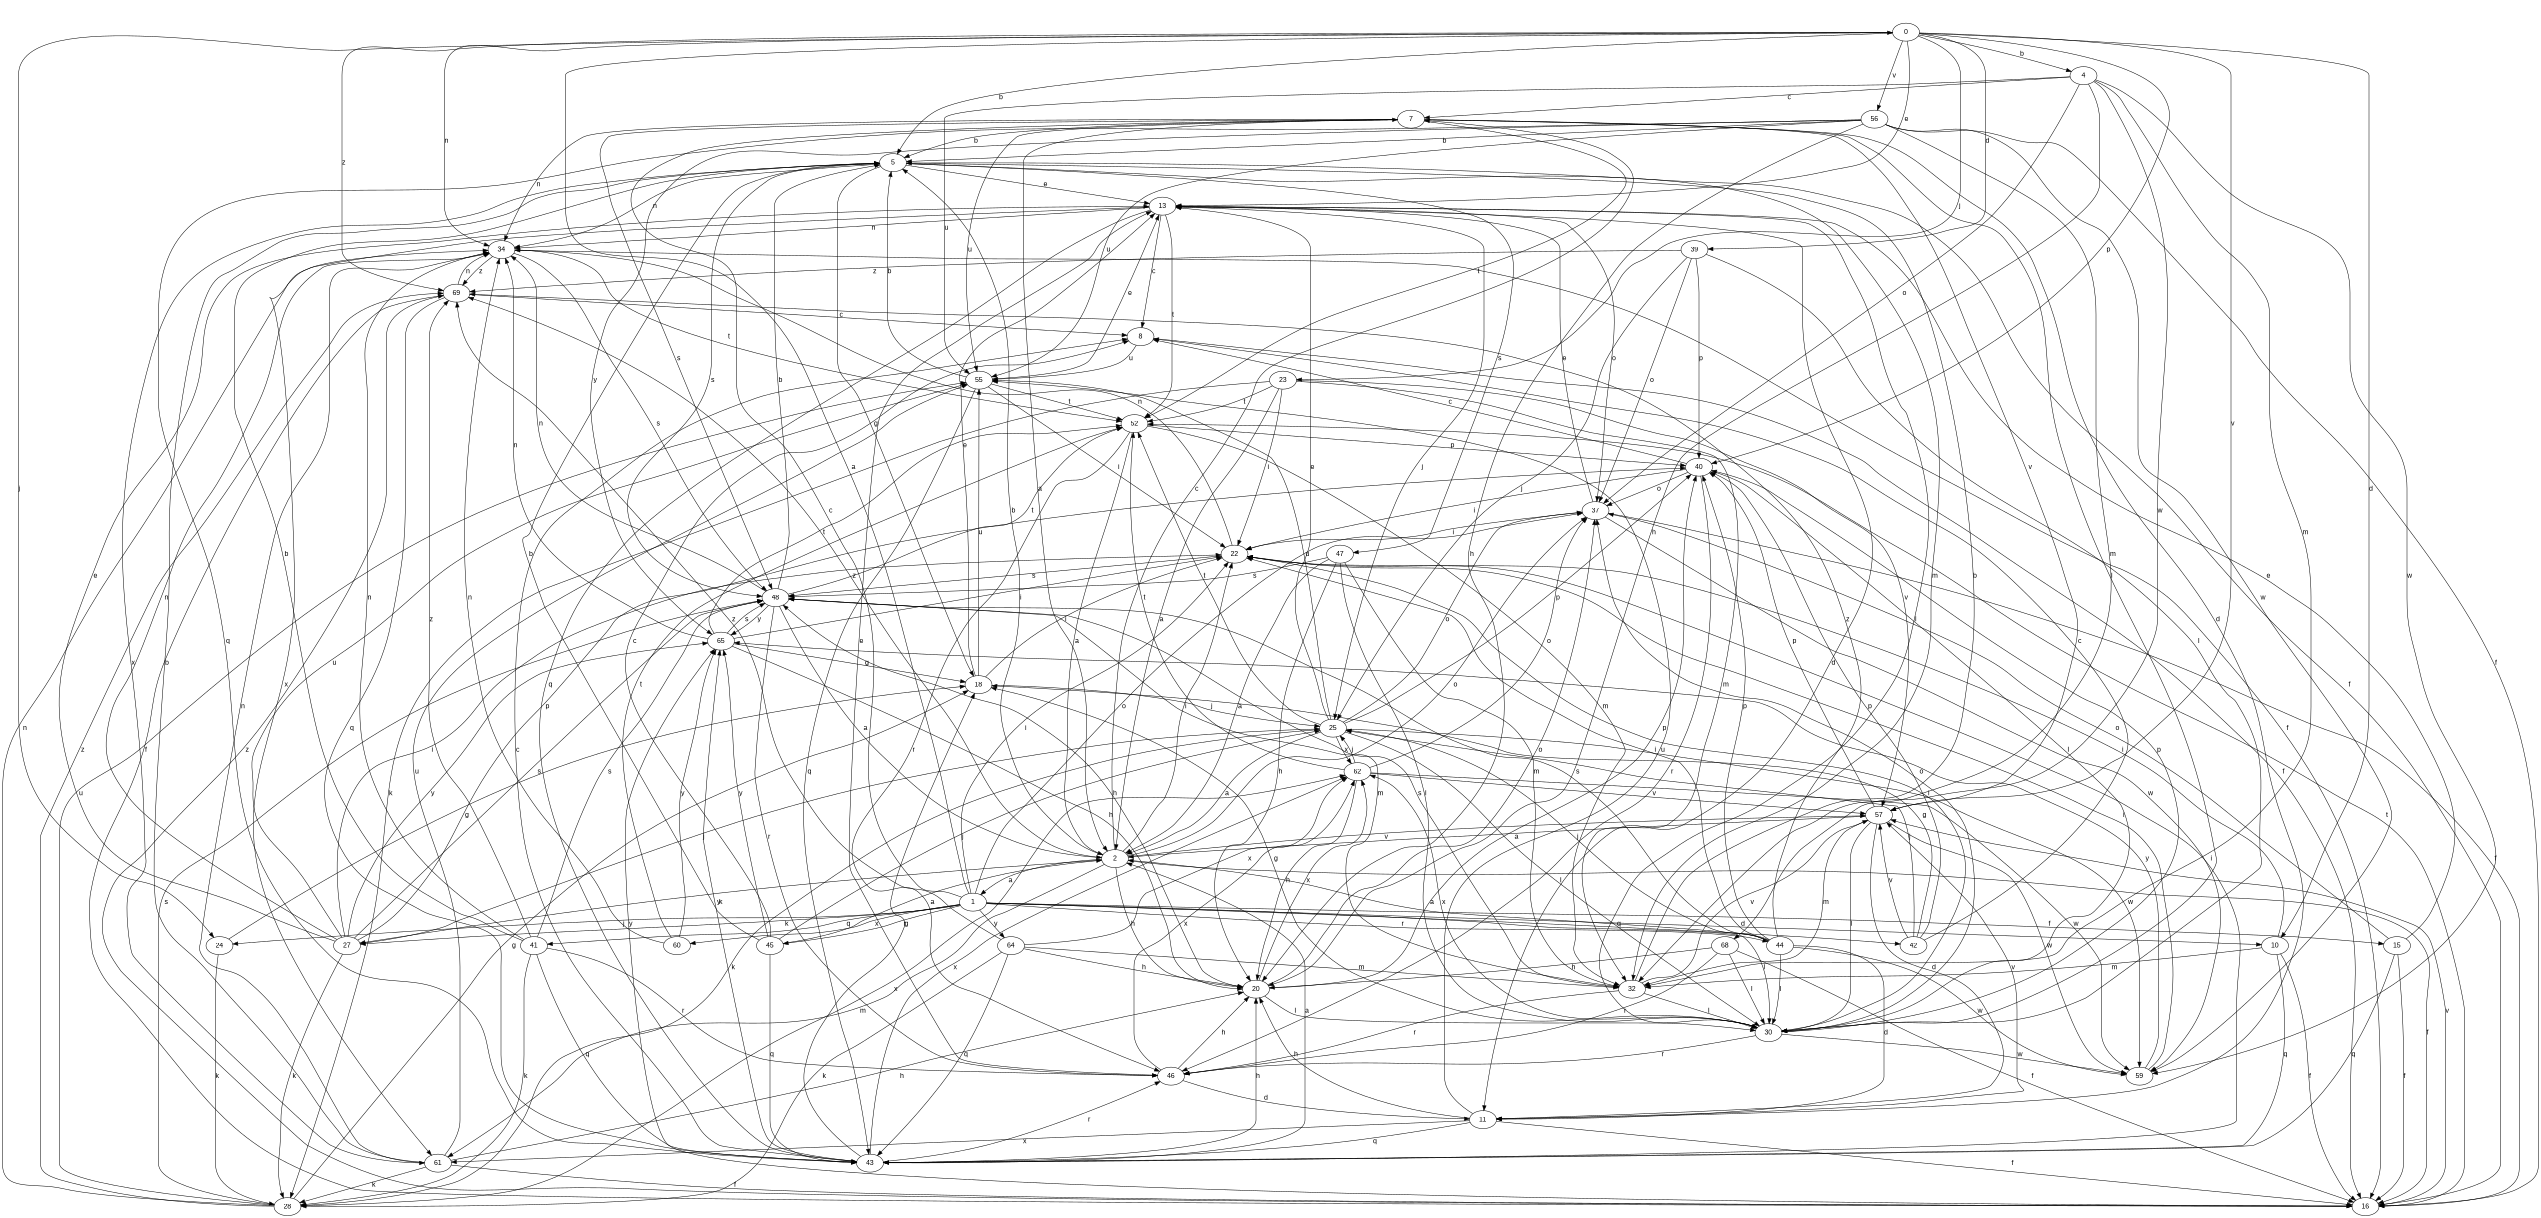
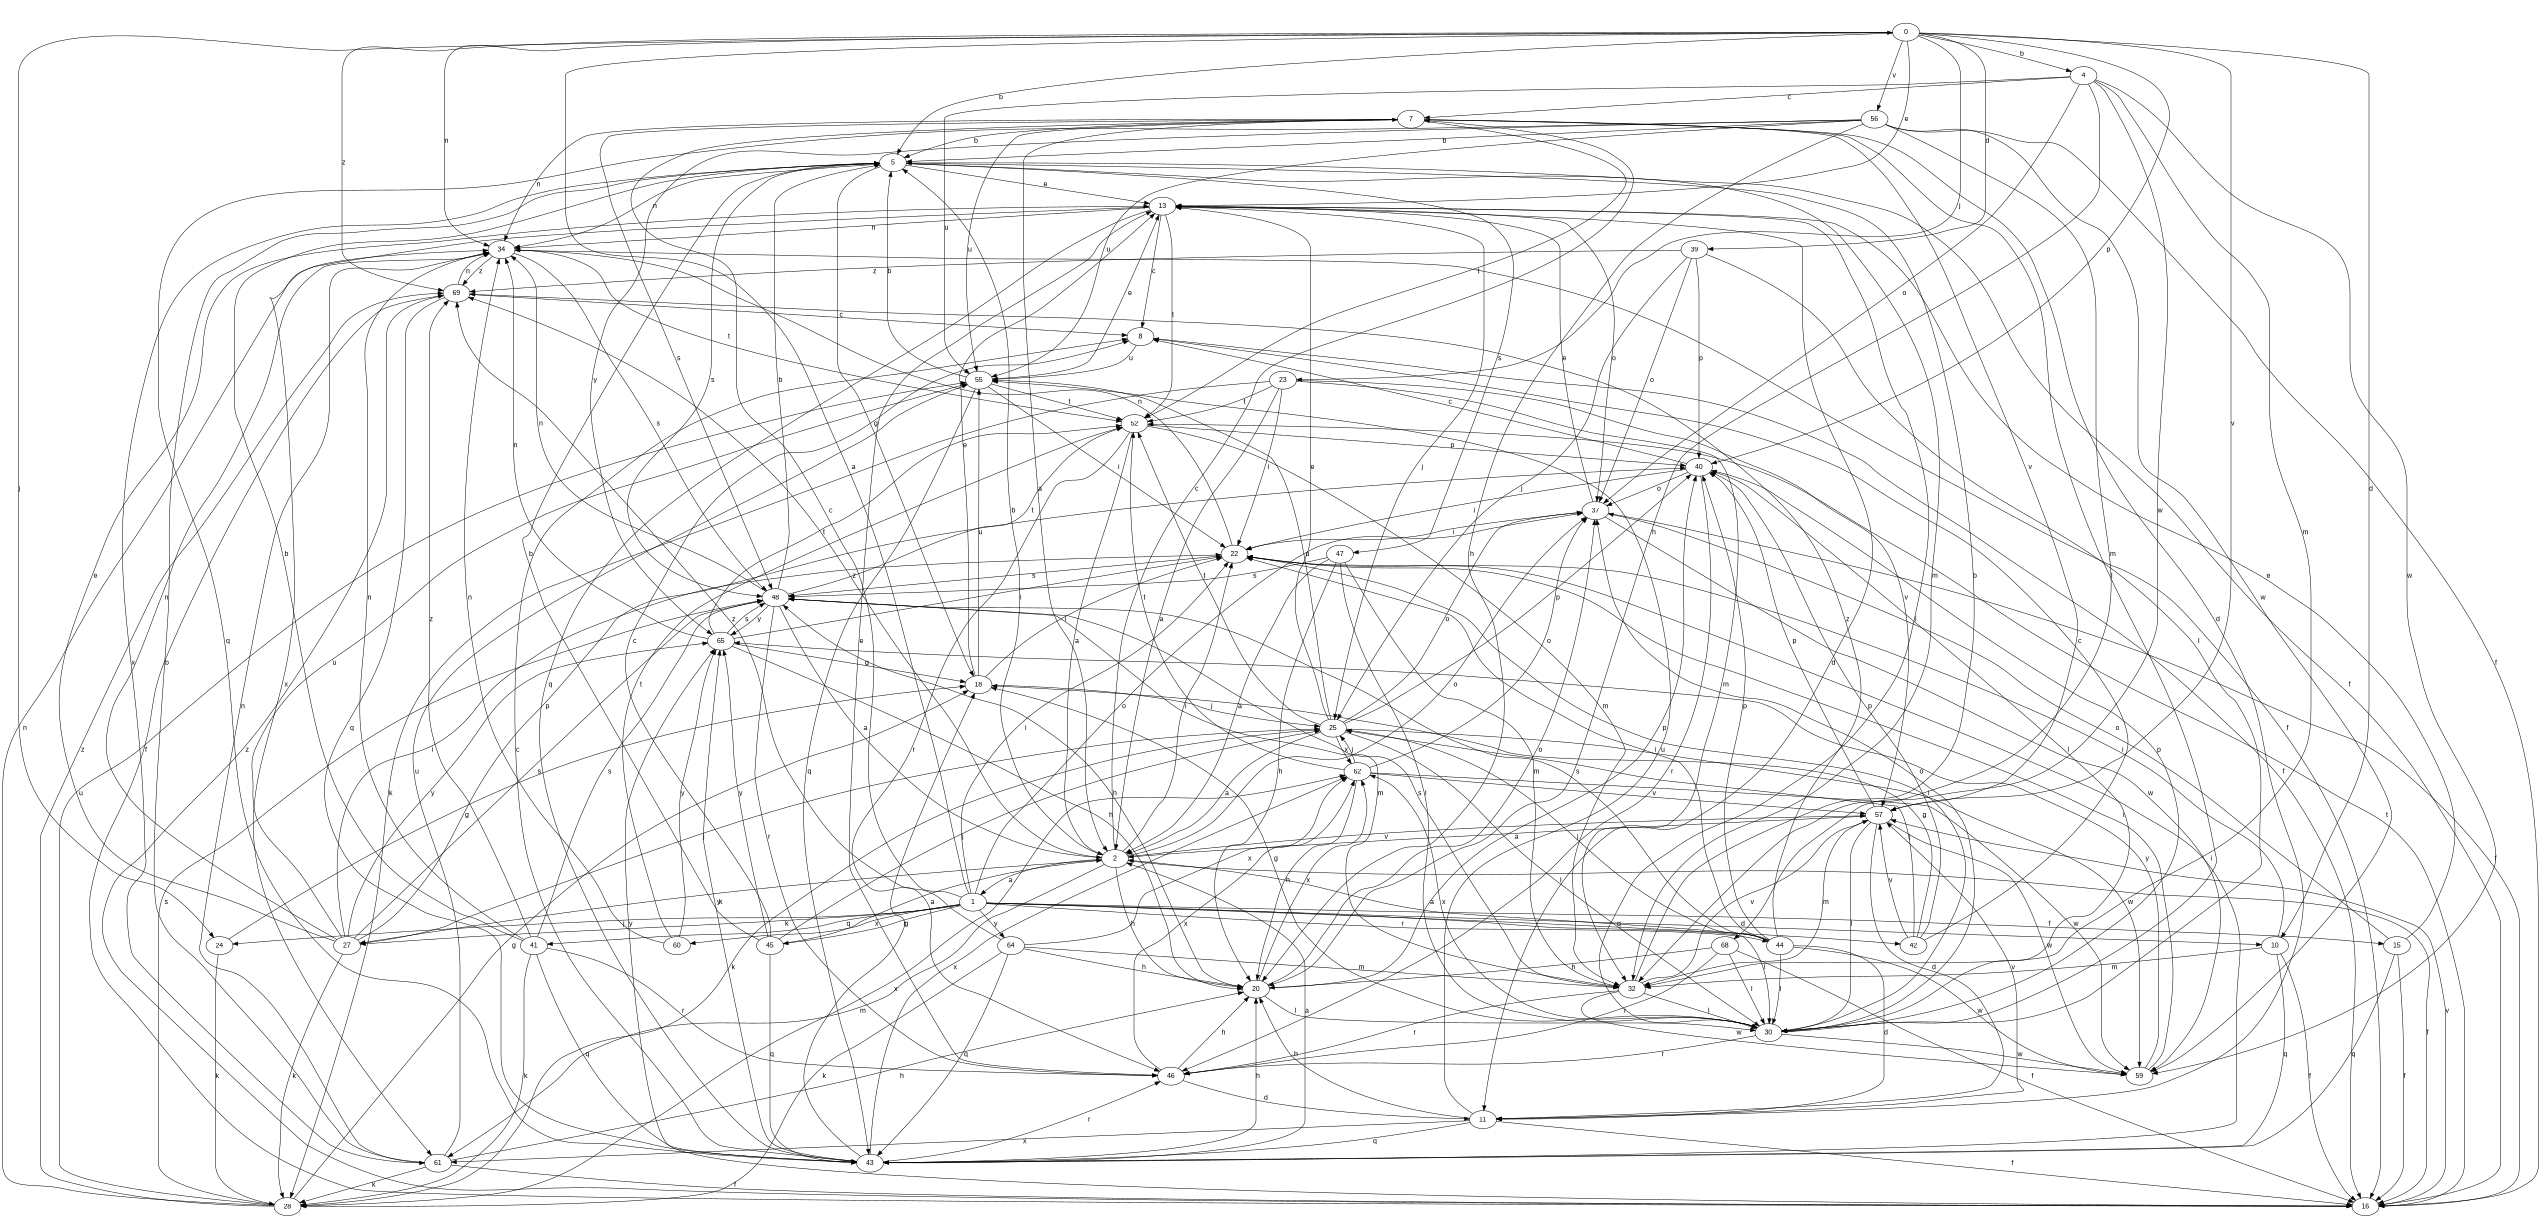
edge "32" -> "59": added, label "w"
